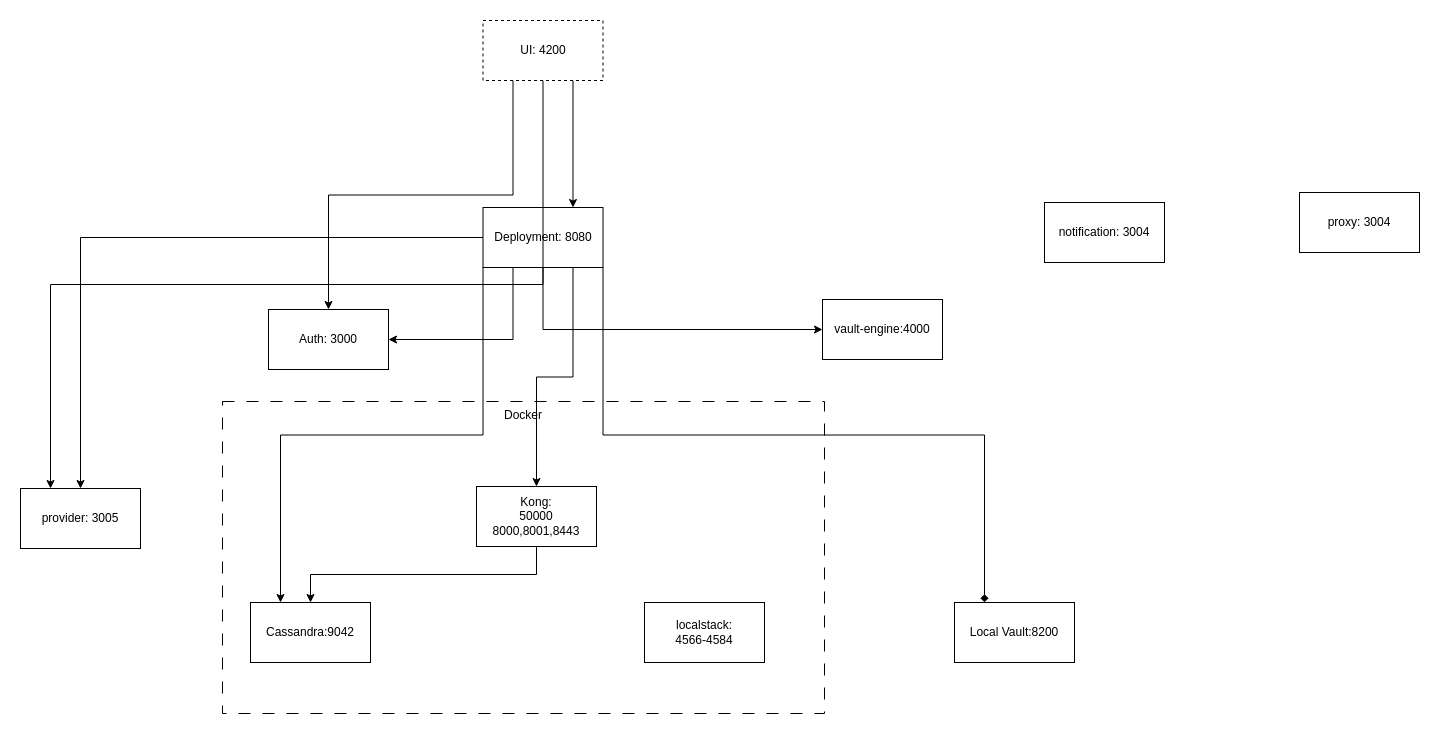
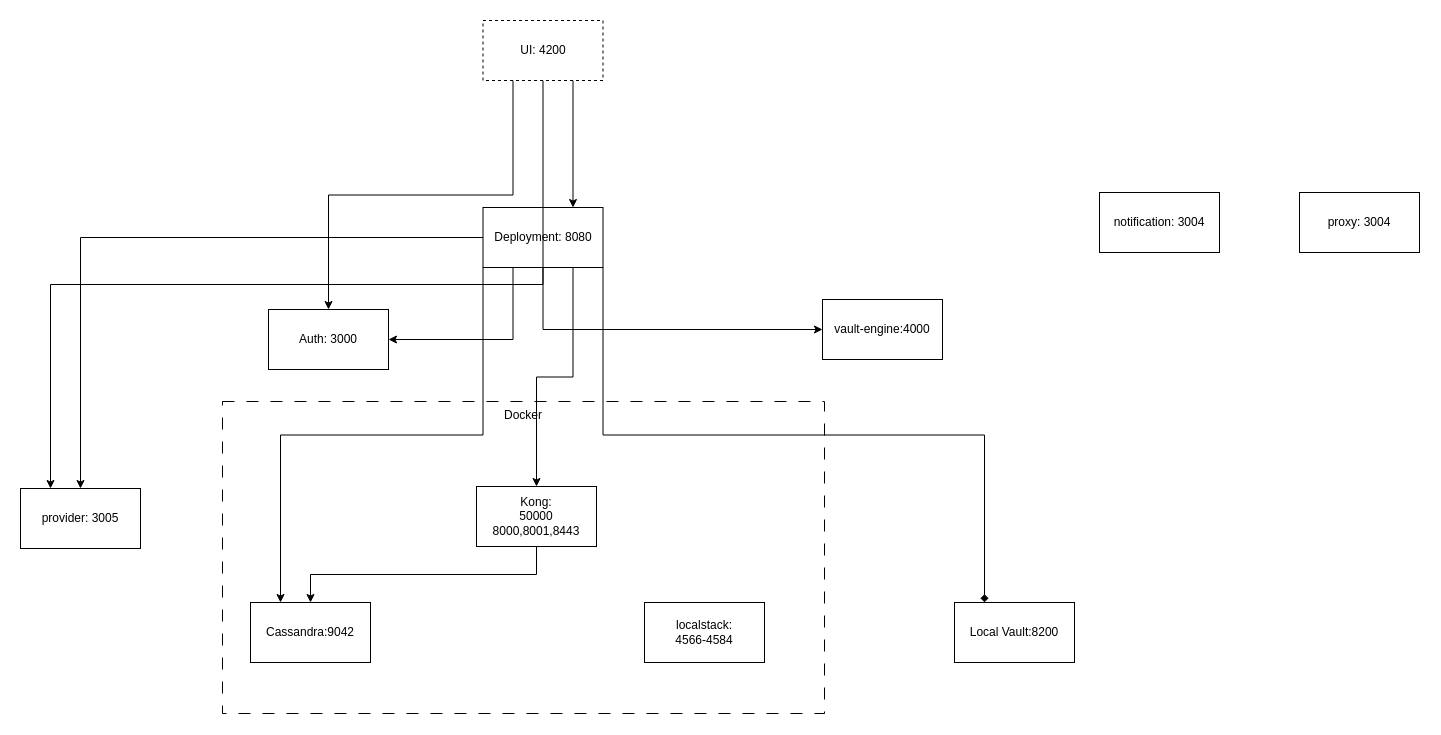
node "notification: 3004": moved (1105, 233) -> (1160, 223)
